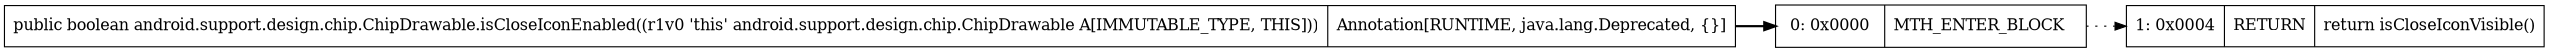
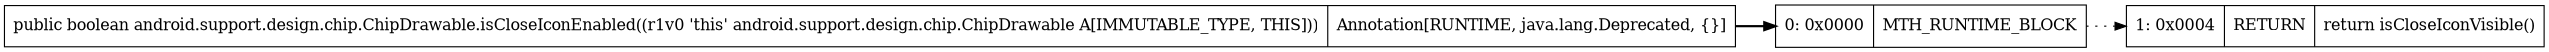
node "0: 0x0000": text "MTH_ENTER_BLOCK" -> "MTH_RUNTIME_BLOCK"
